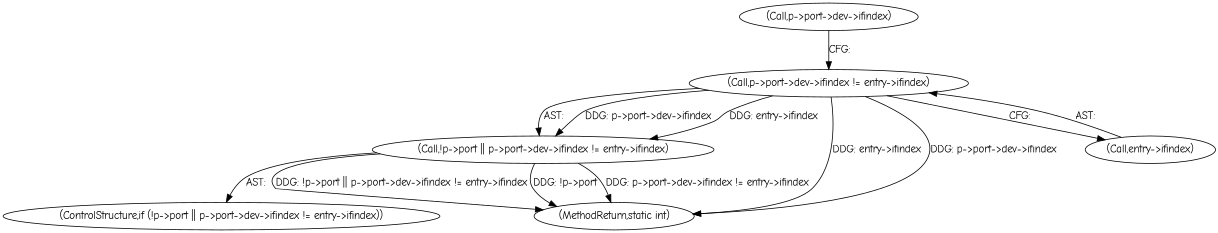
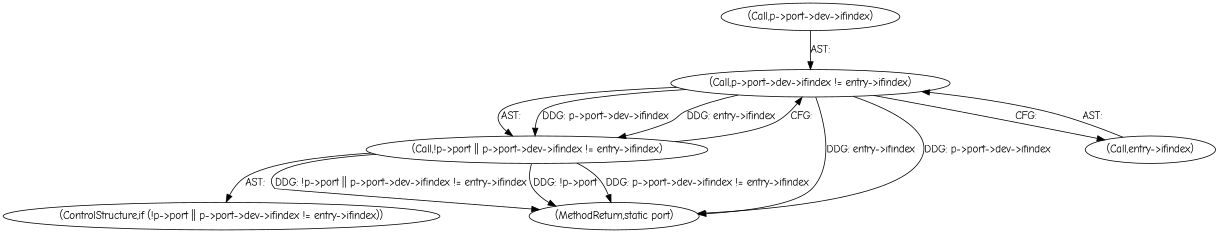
edge "(Call,p->port->dev->ifindex)" -> "(Call,p->port->dev->ifindex != entry->ifindex)": label "CFG: " -> "AST: "
edge "(Call,!p->port || p->port->dev->ifindex != entry->ifindex)" -> "(Call,p->port->dev->ifindex != entry->ifindex)": added, label "CFG:"
node "(MethodReturn,static int)": label "(MethodReturn,static int)" -> "(MethodReturn,static port)"
